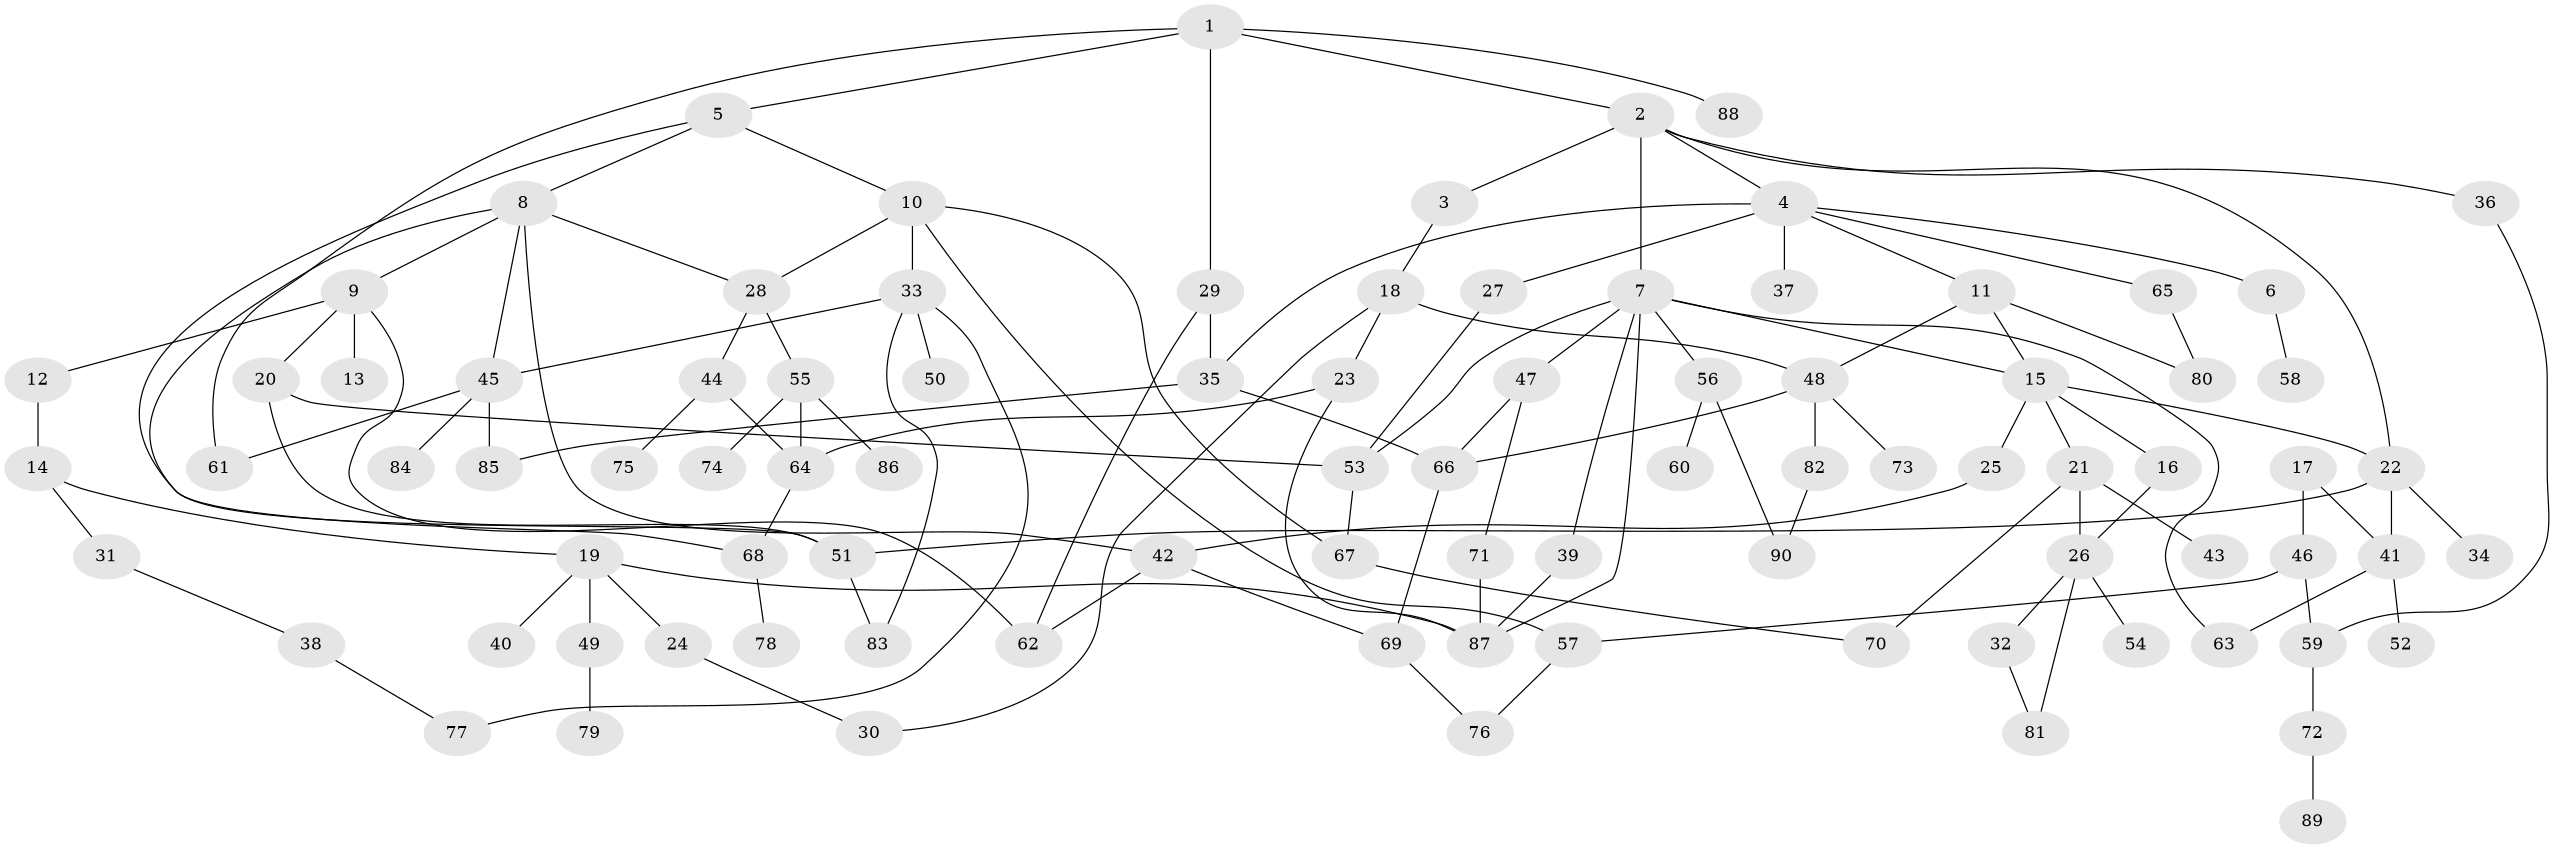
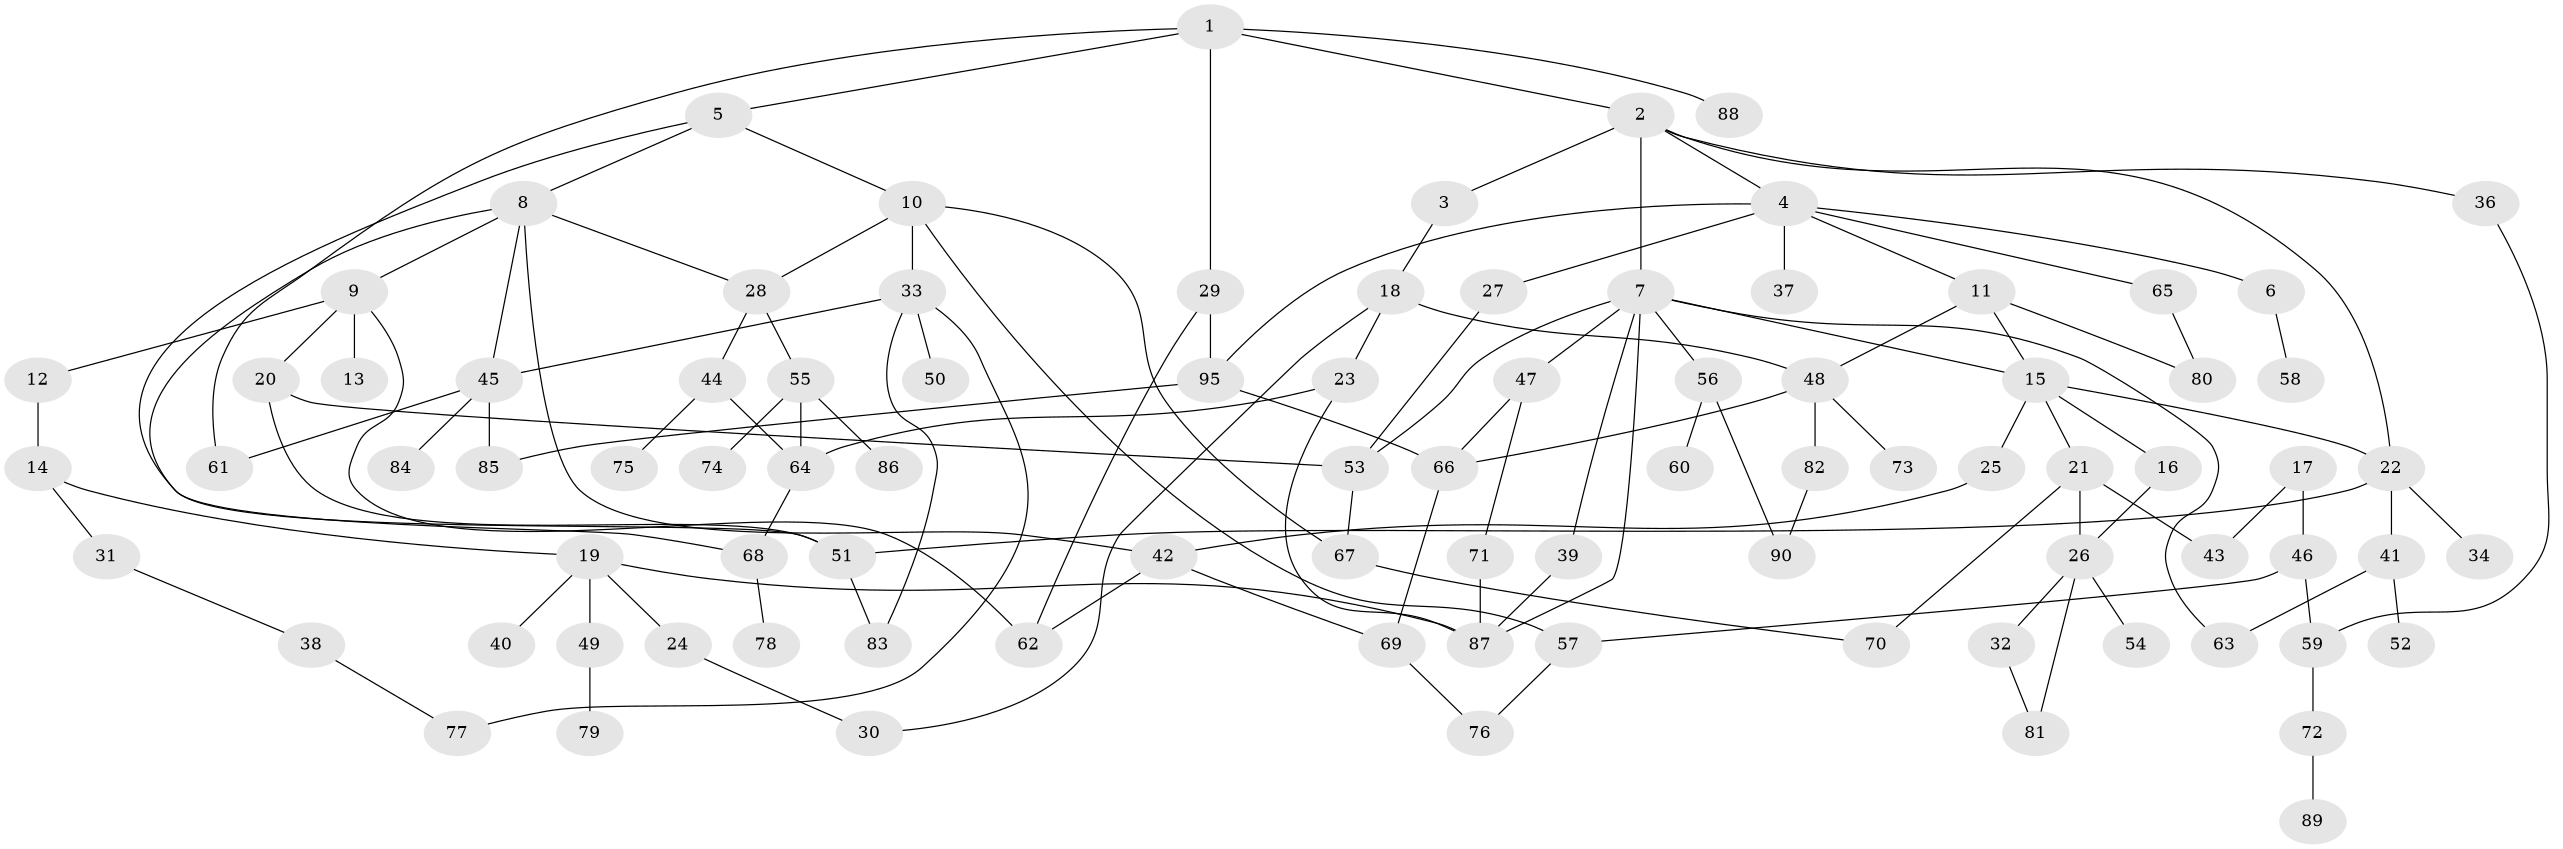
node "35": label "35" -> "95"
edge "17" -- "41": now "17" -- "43"
